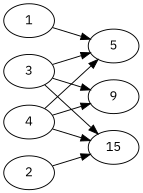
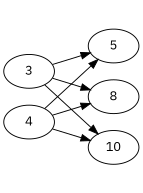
node "1": removed
node "9": label "9" -> "8"
node "15": label "15" -> "10"
node "2": removed
